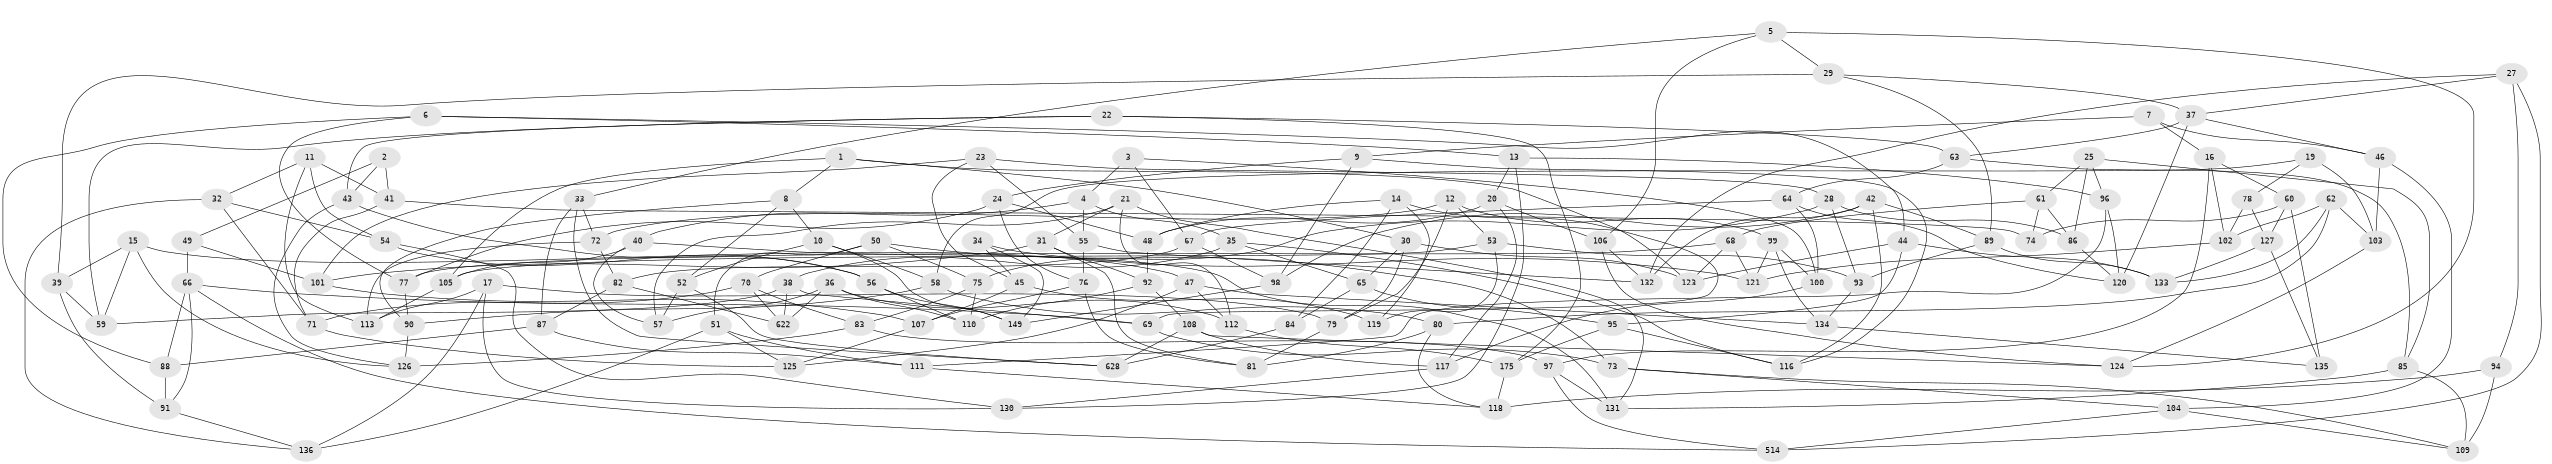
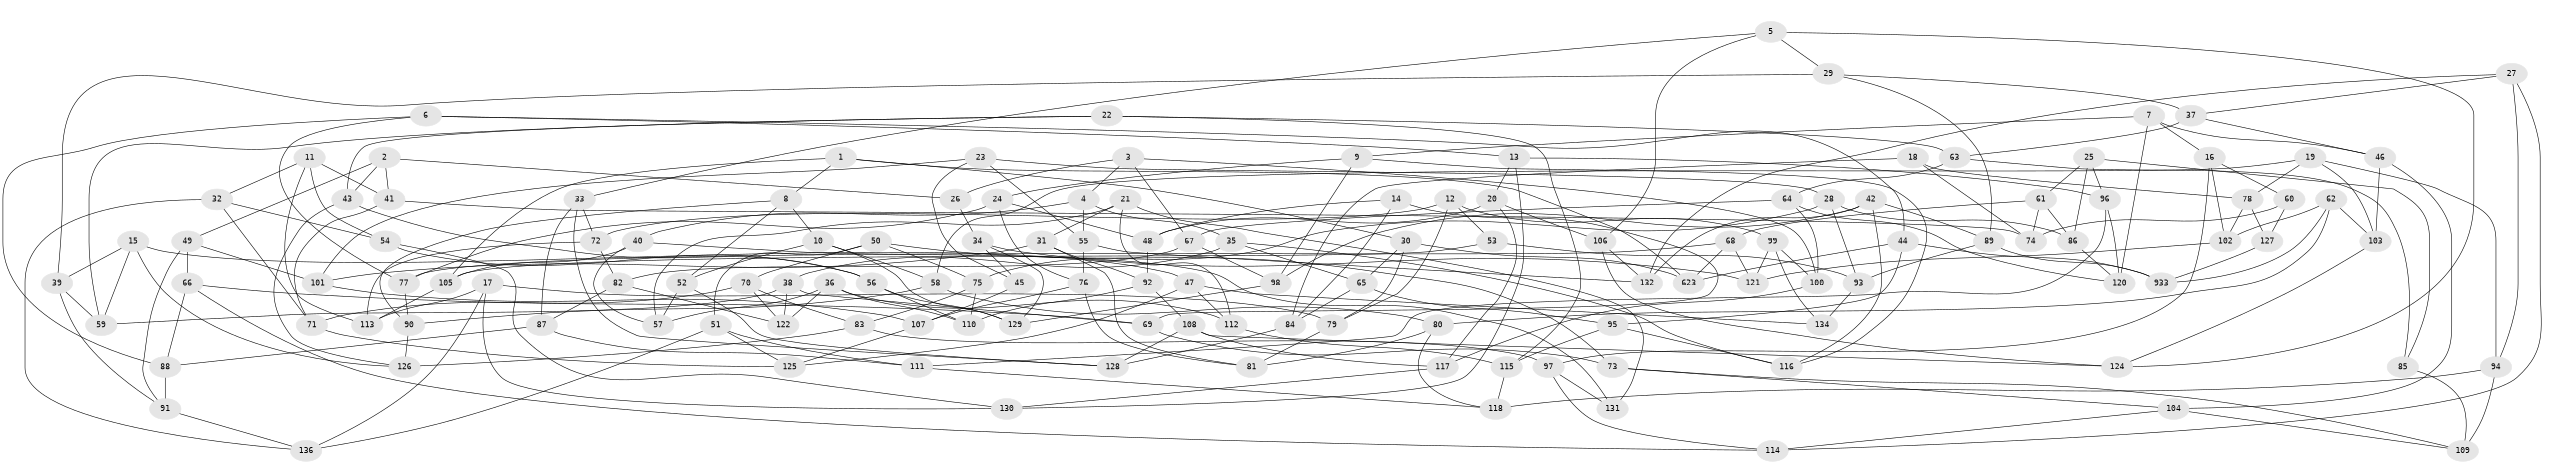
node "18": added
node "26": added
edge "37" -- "120": now "7" -- "120"
edge "19" -- "94": added
node "123": label "123" -> "623"
node "133": label "133" -> "933"
node "622": label "622" -> "122"
node "149": label "149" -> "129"
node "119": removed
edge "66" -- "91": now "49" -- "91"
node "628": label "628" -> "128"
node "175": label "175" -> "115"
node "135": removed
edge "85" -- "131": removed
node "514": label "514" -> "114"
